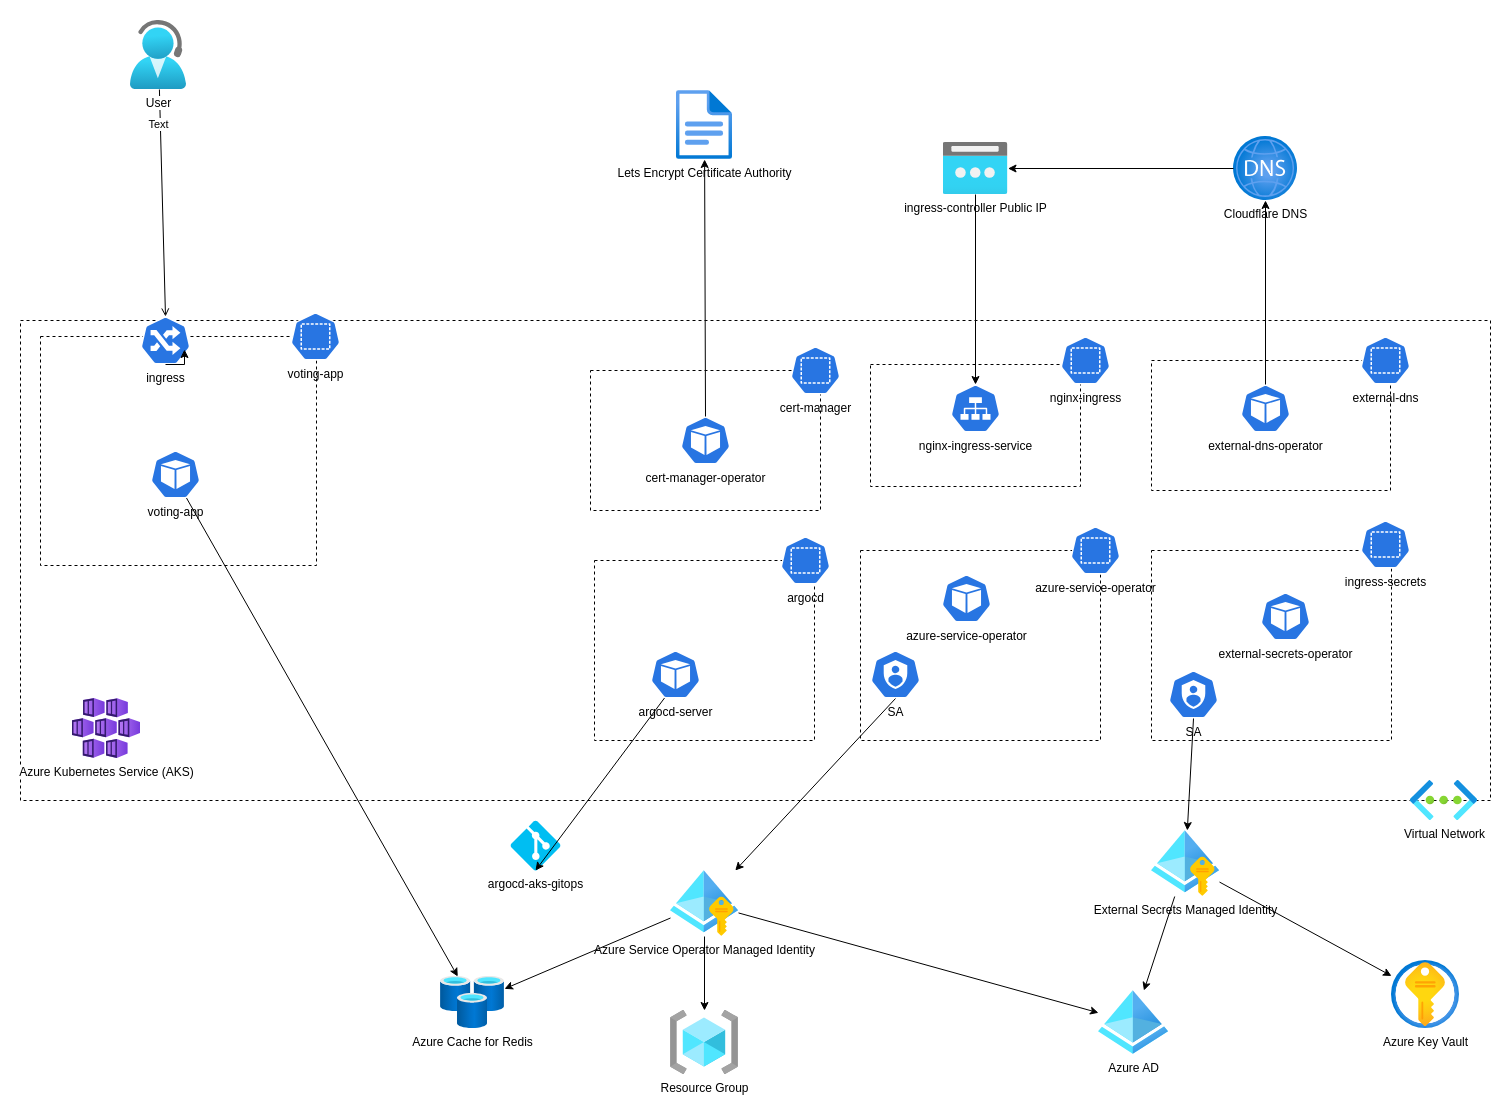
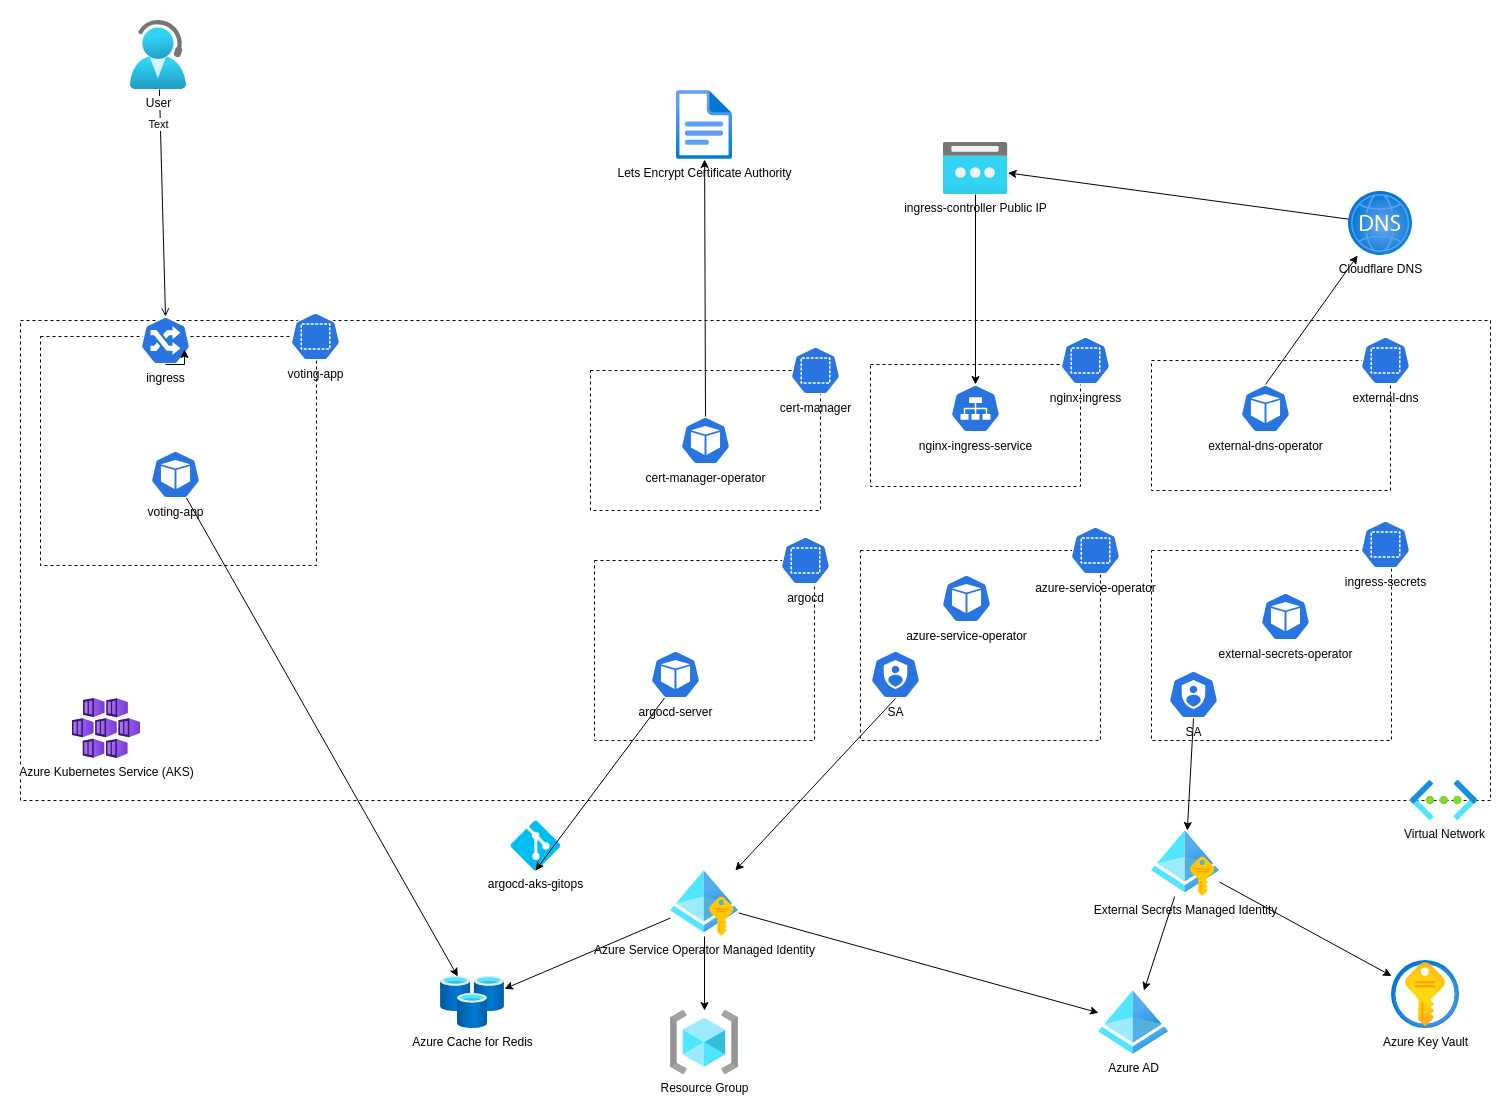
node "Cloudflare DNS": moved (1266, 169) -> (1381, 224)
